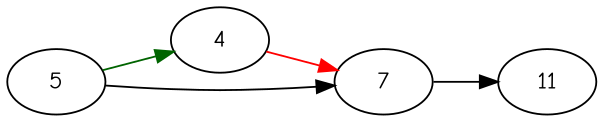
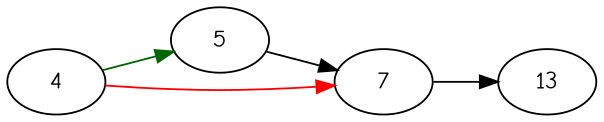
edge "5" -> "4": reversed
node "11": label "11" -> "13"
